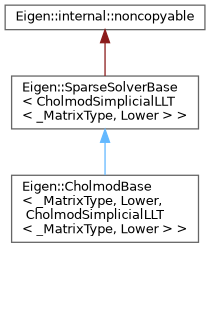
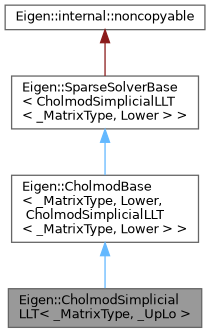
node "Eigen::CholmodSimplicial LLT< _MatrixType, _UpLo >": added
